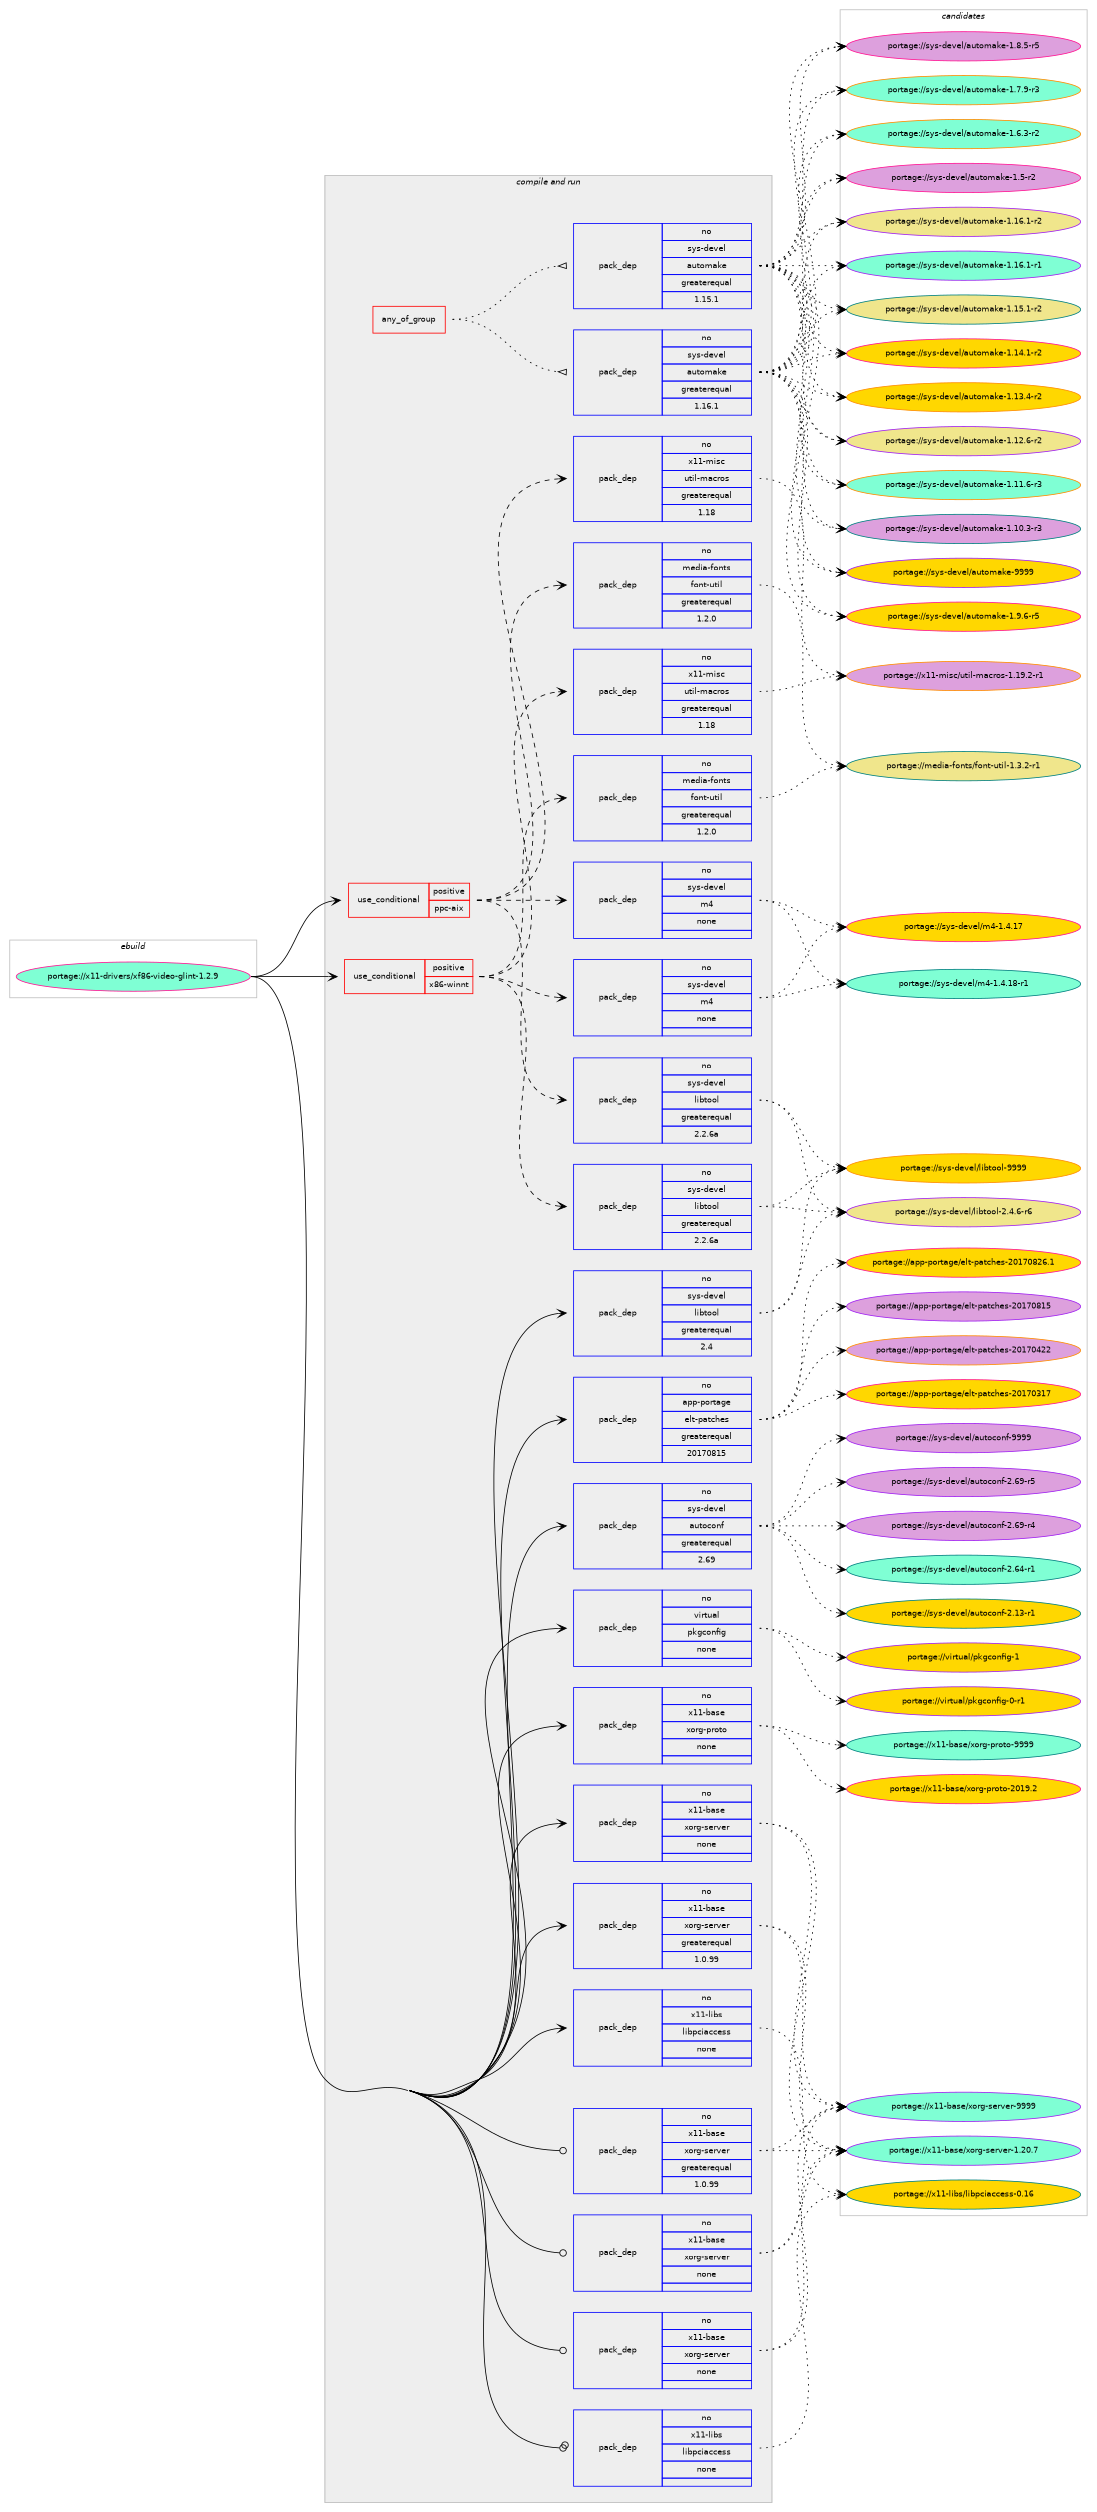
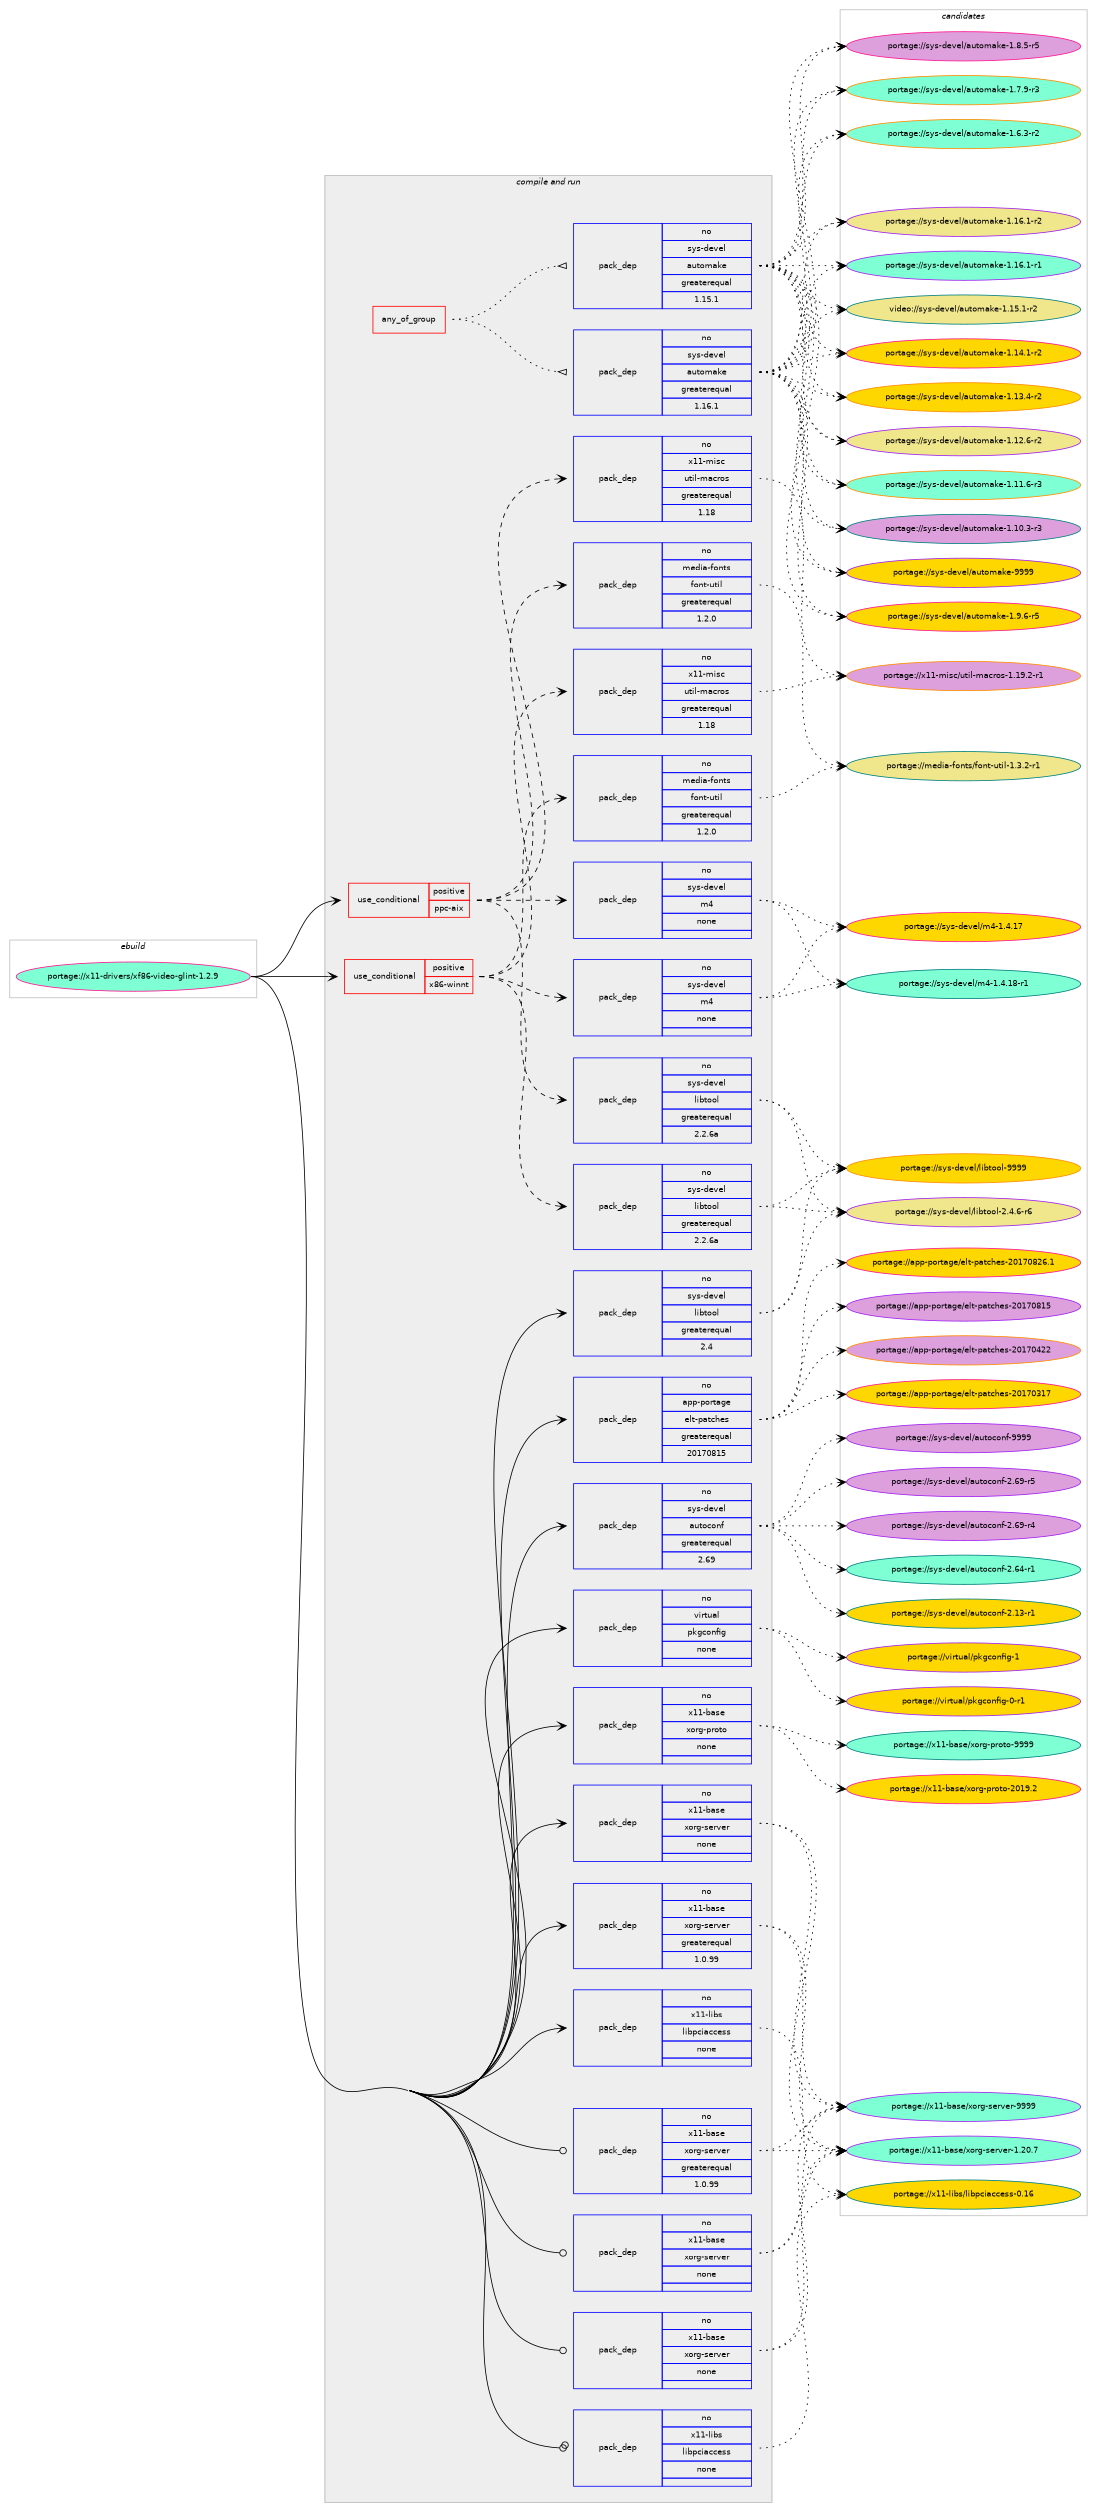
node "portage://sys-devel/automake-1.5-r2": removed
node "portage://sys-devel/automake-1.15.1-r2": label "portage://sys-devel/automake-1.15.1-r2" -> "video://sys-devel/automake-1.15.1-r2"
